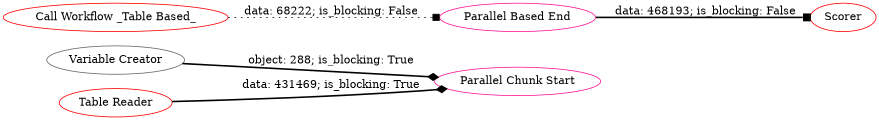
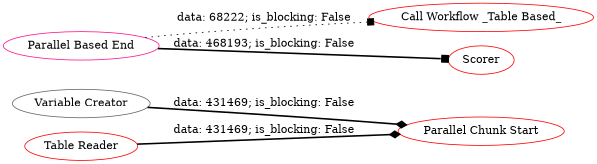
edge "Call Workflow _Table Based_" -> "Parallel Based End": reversed
edge "Variable Creator" -> "Parallel Chunk Start": label "object: 288; is_blocking: True" -> "data: 431469; is_blocking: False"
node "Parallel Chunk Start": color deeppink -> red
edge "Table Reader" -> "Parallel Chunk Start": label "data: 431469; is_blocking: True" -> "data: 431469; is_blocking: False"
